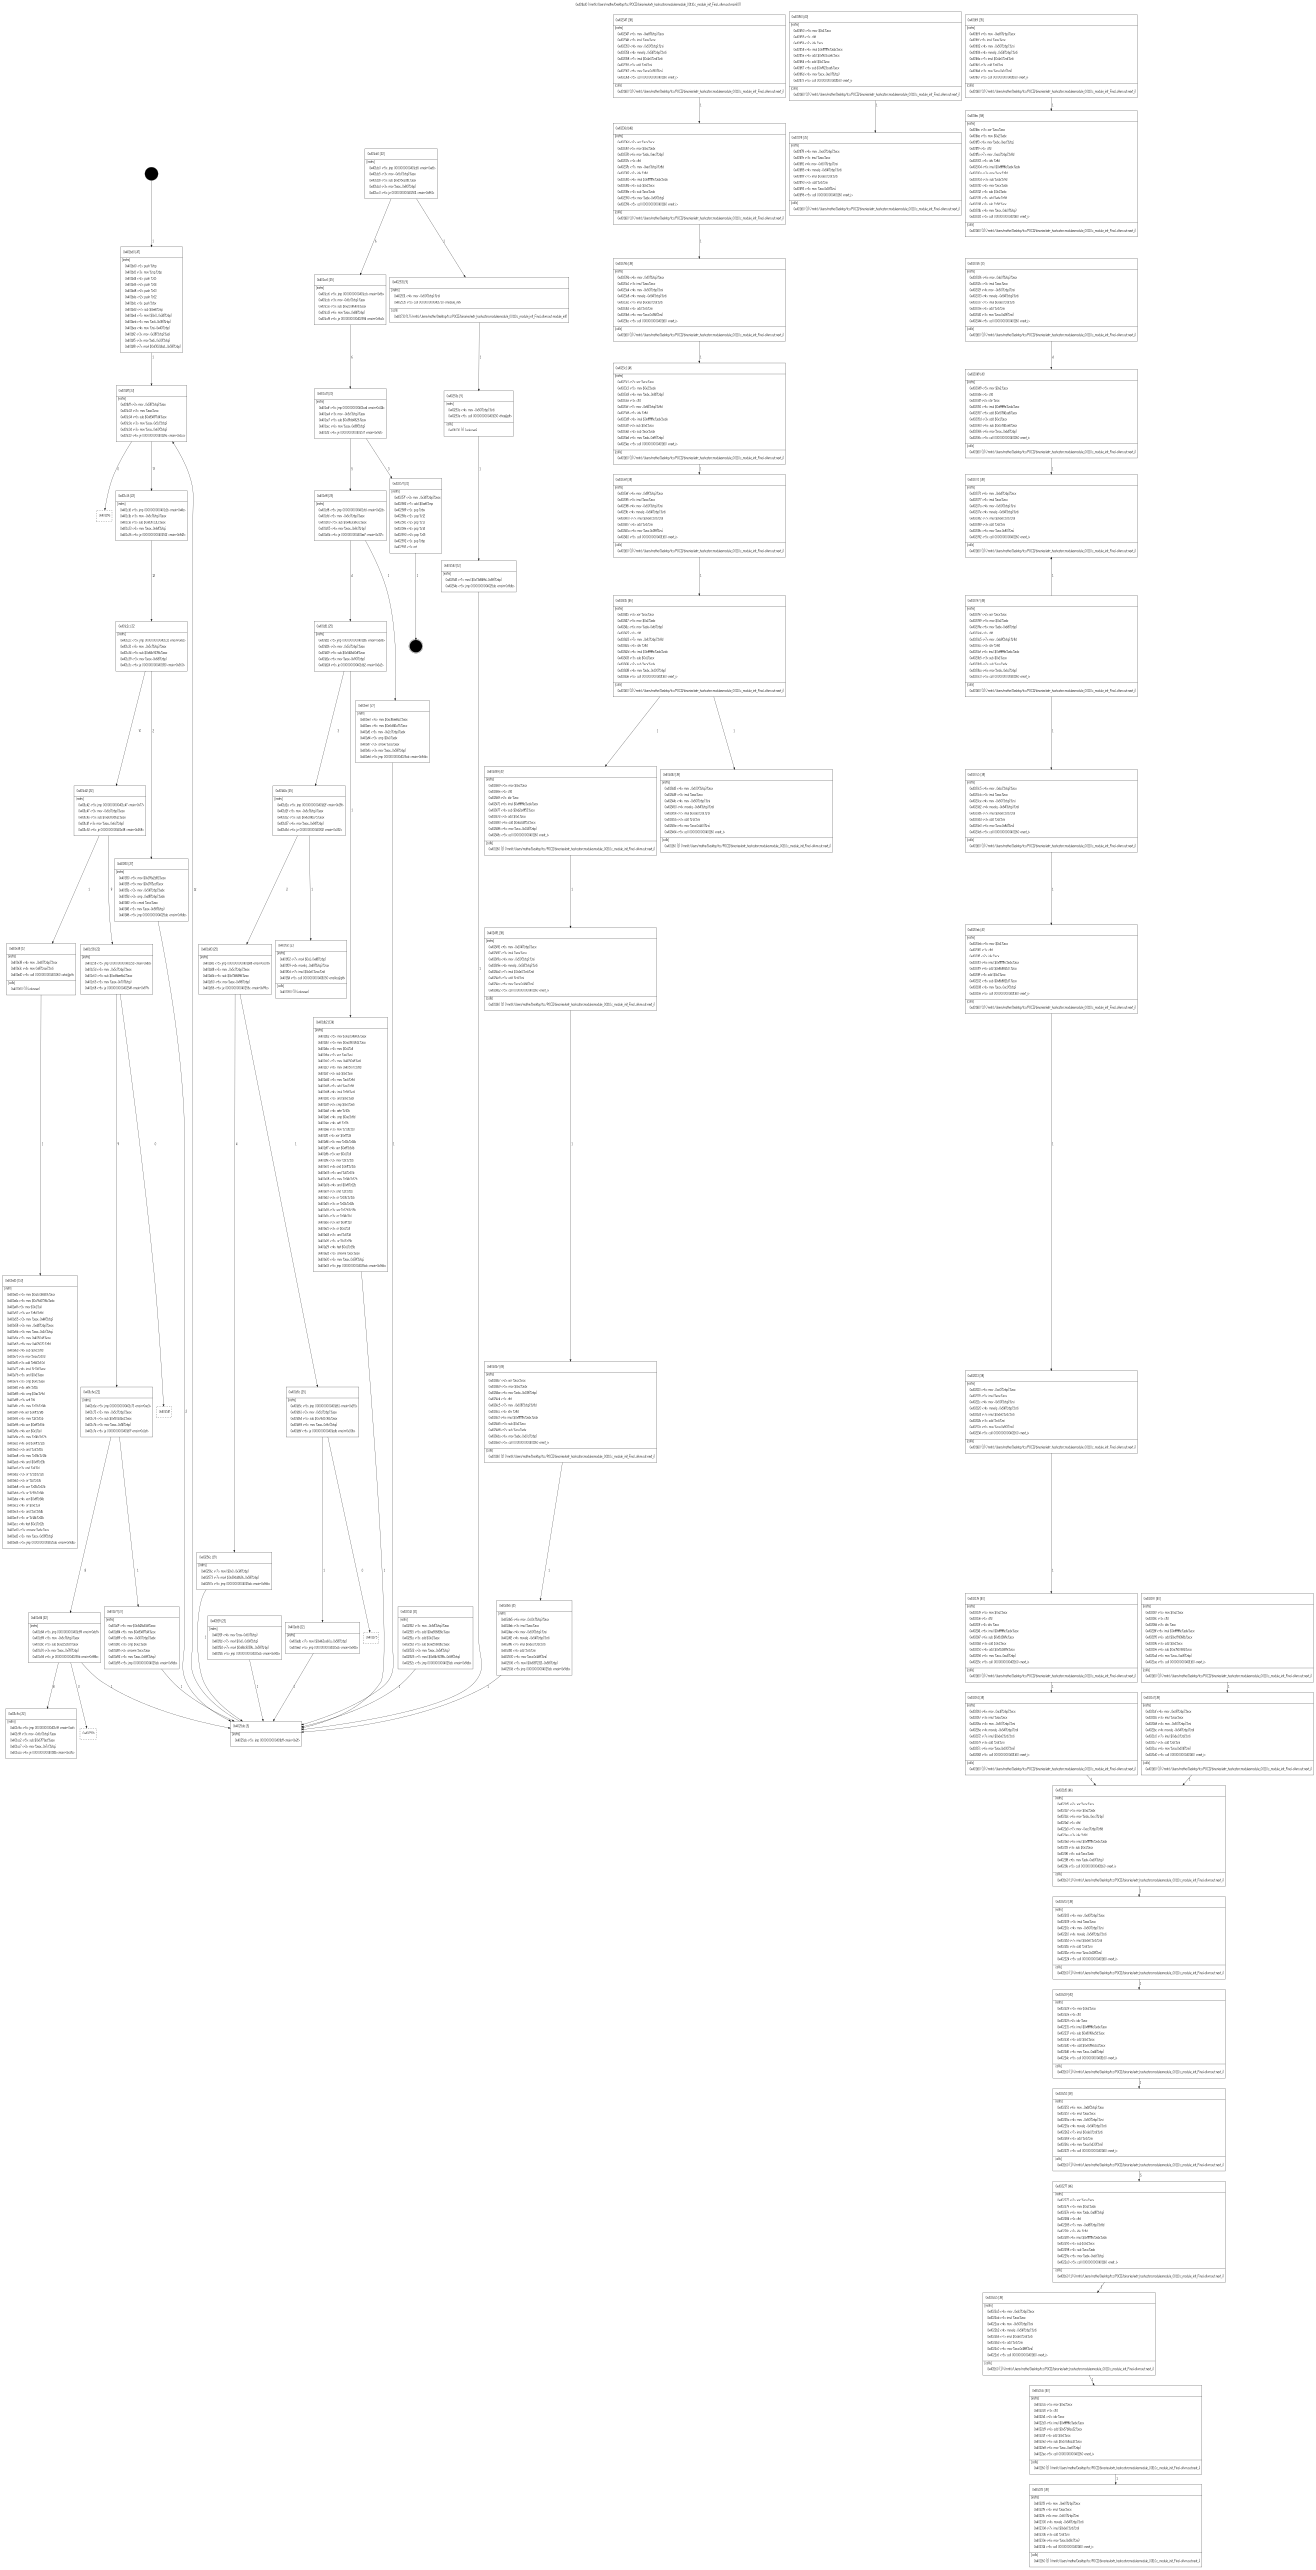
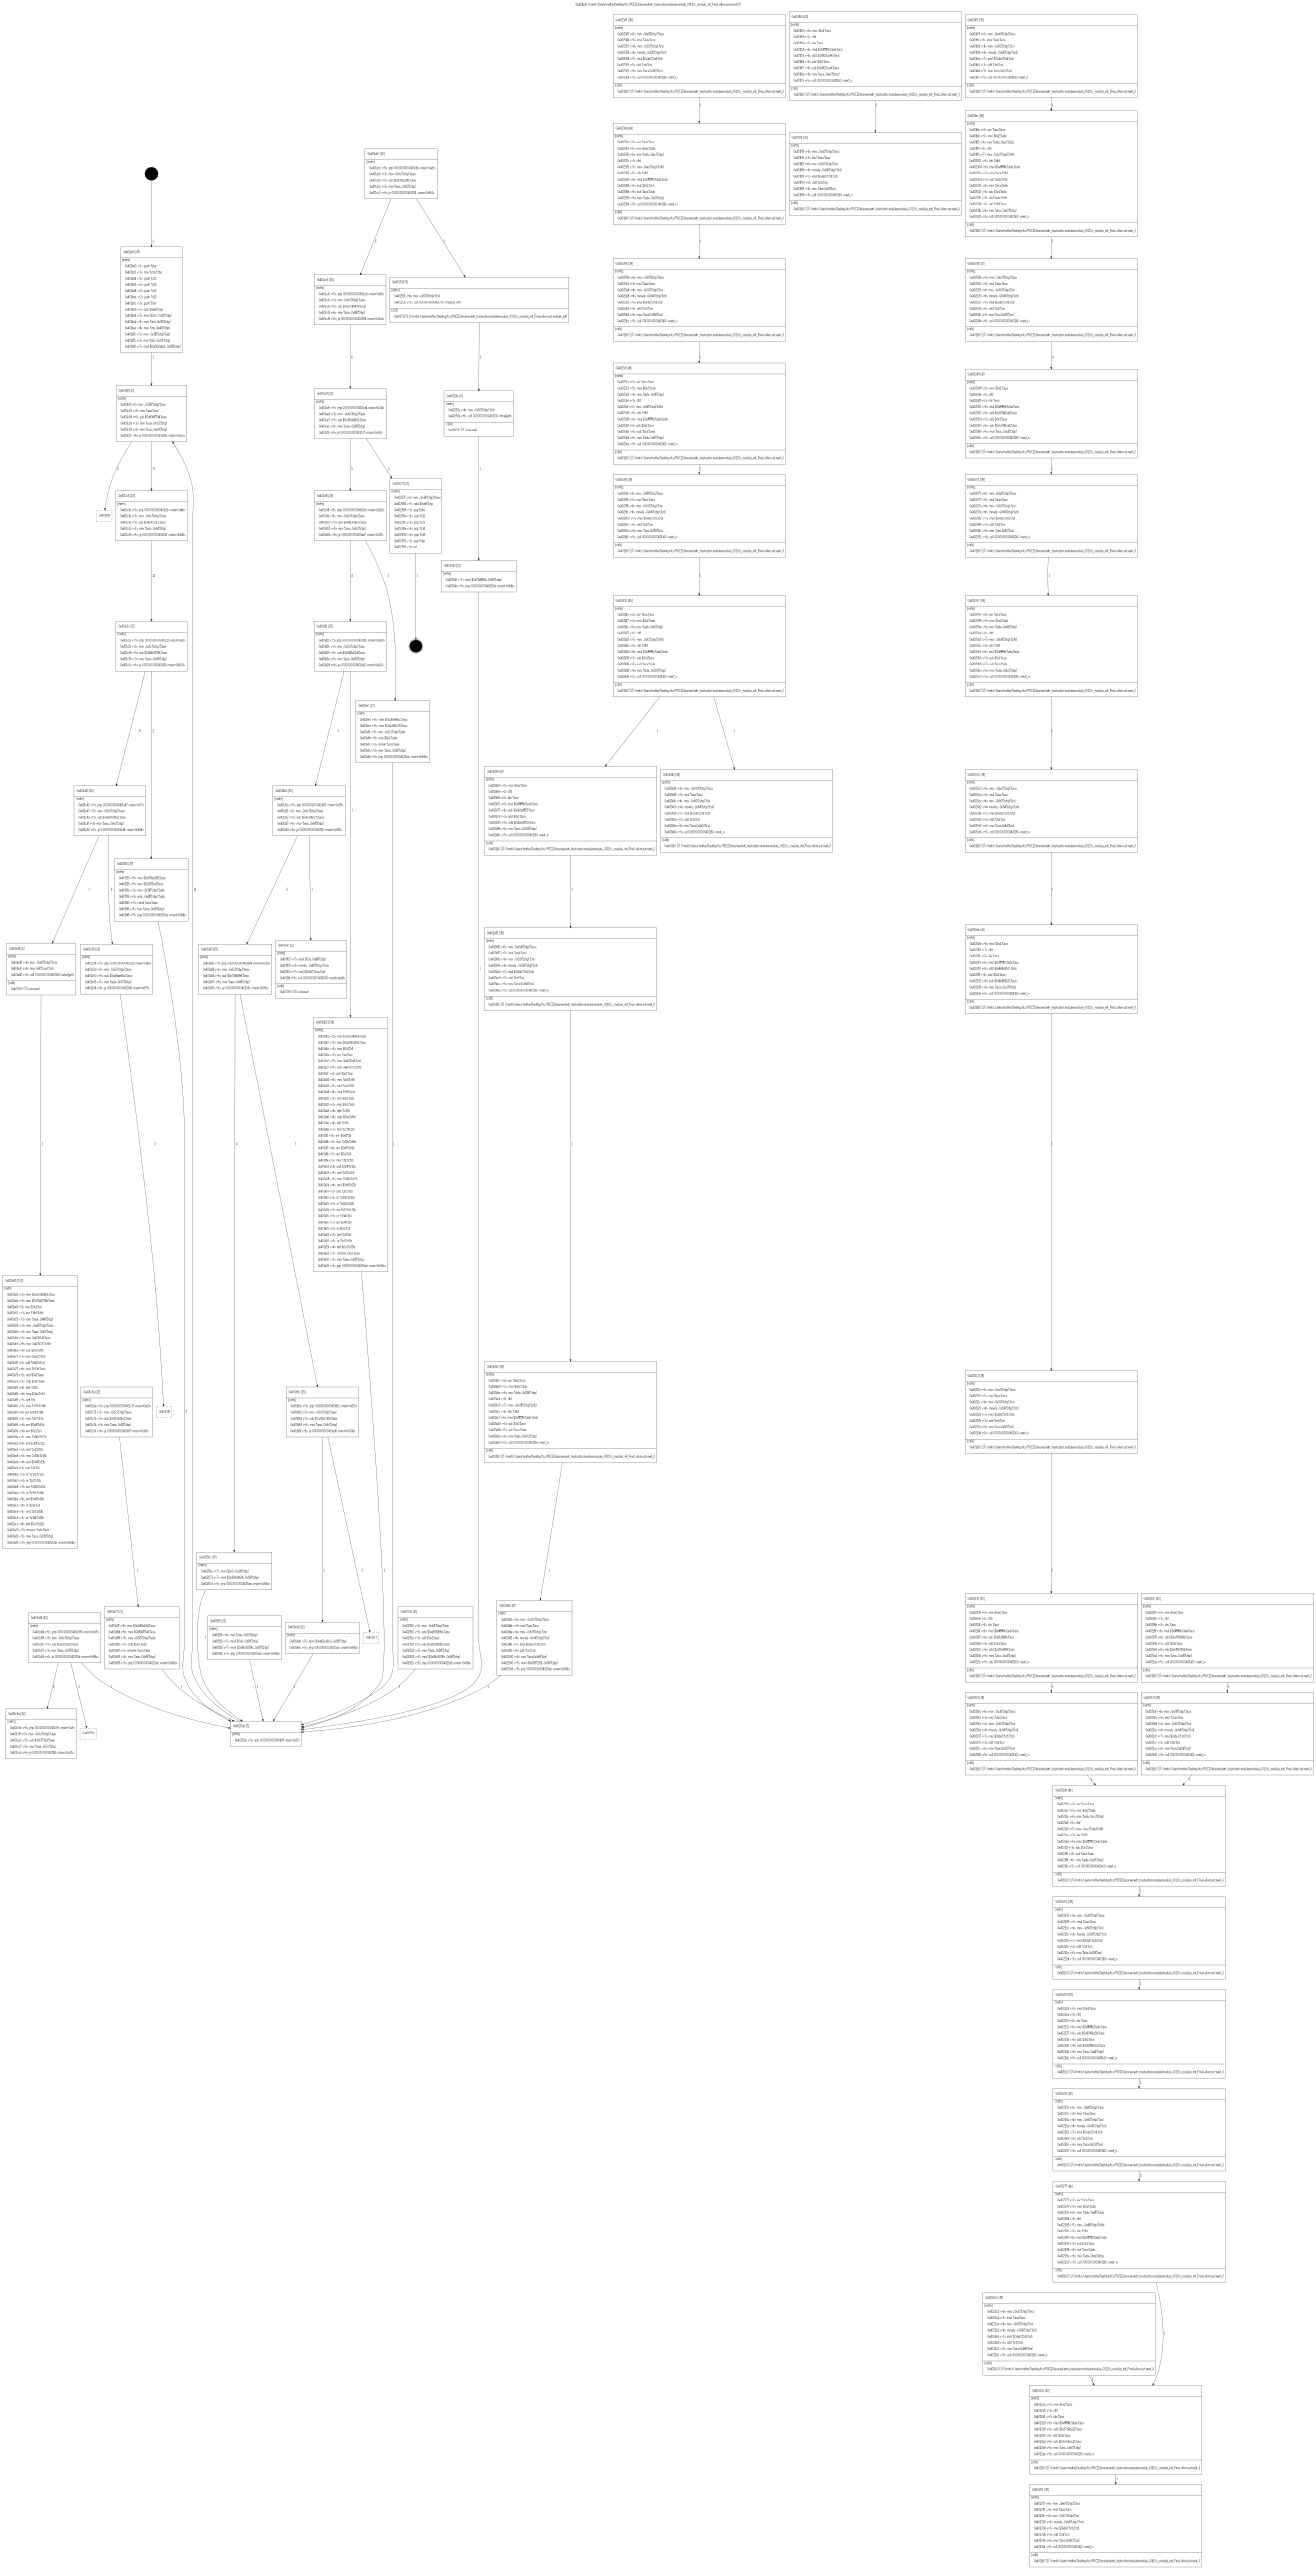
edge "0x401fec [58]" -> "0x402026 [35]": added, label "1"
edge "0x402097 [46]" -> "0x402071 [38]": reversed
edge "0x401c58 [22]" -> "0x401c6e [22]": removed, label "9"
edge "0x401c6e [22]" -> "0x401c84 [22]": removed, label "8"
edge "0x402277 [46]" -> "0x4022a5 [38]": now "0x402277 [46]" -> "0x4022cb [40]"
